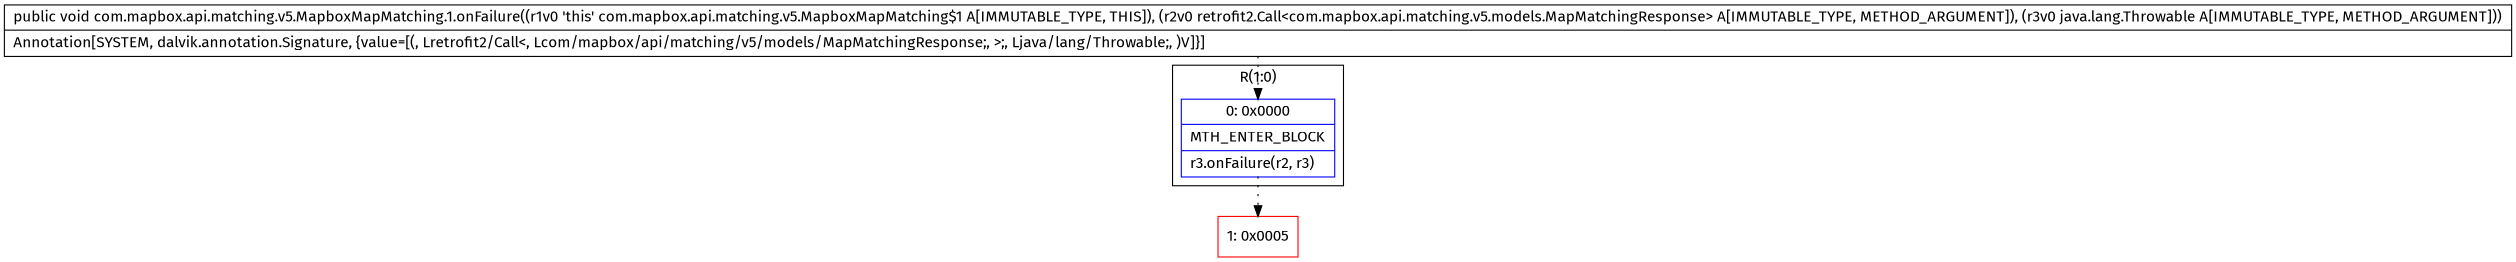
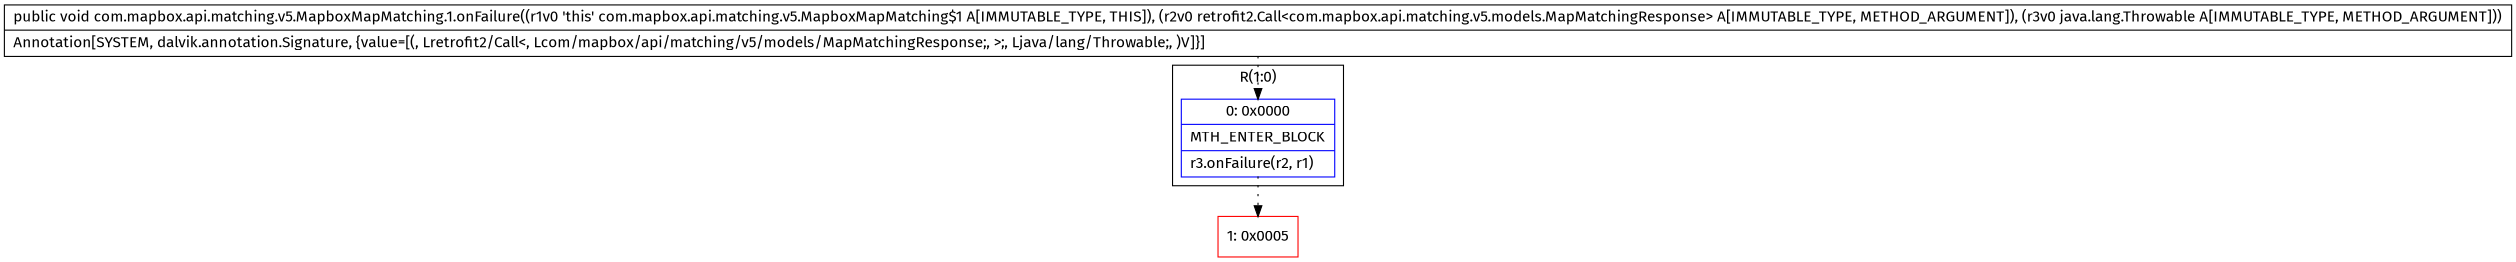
node "0: 0x0000": text "r3.onFailure(r2, r3)" -> "r3.onFailure(r2, r1)"
